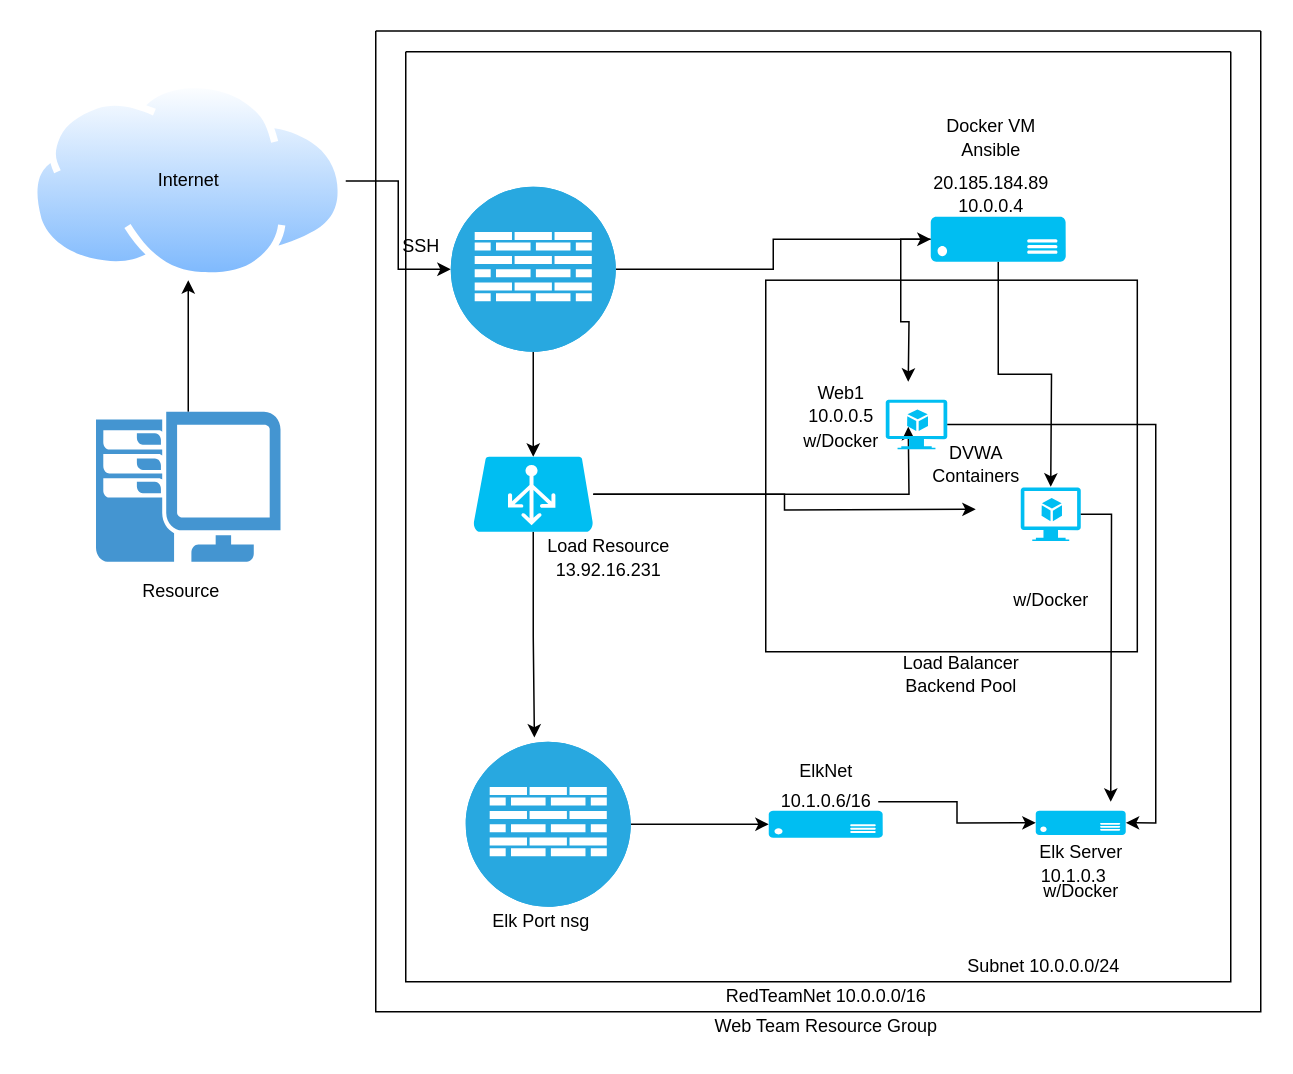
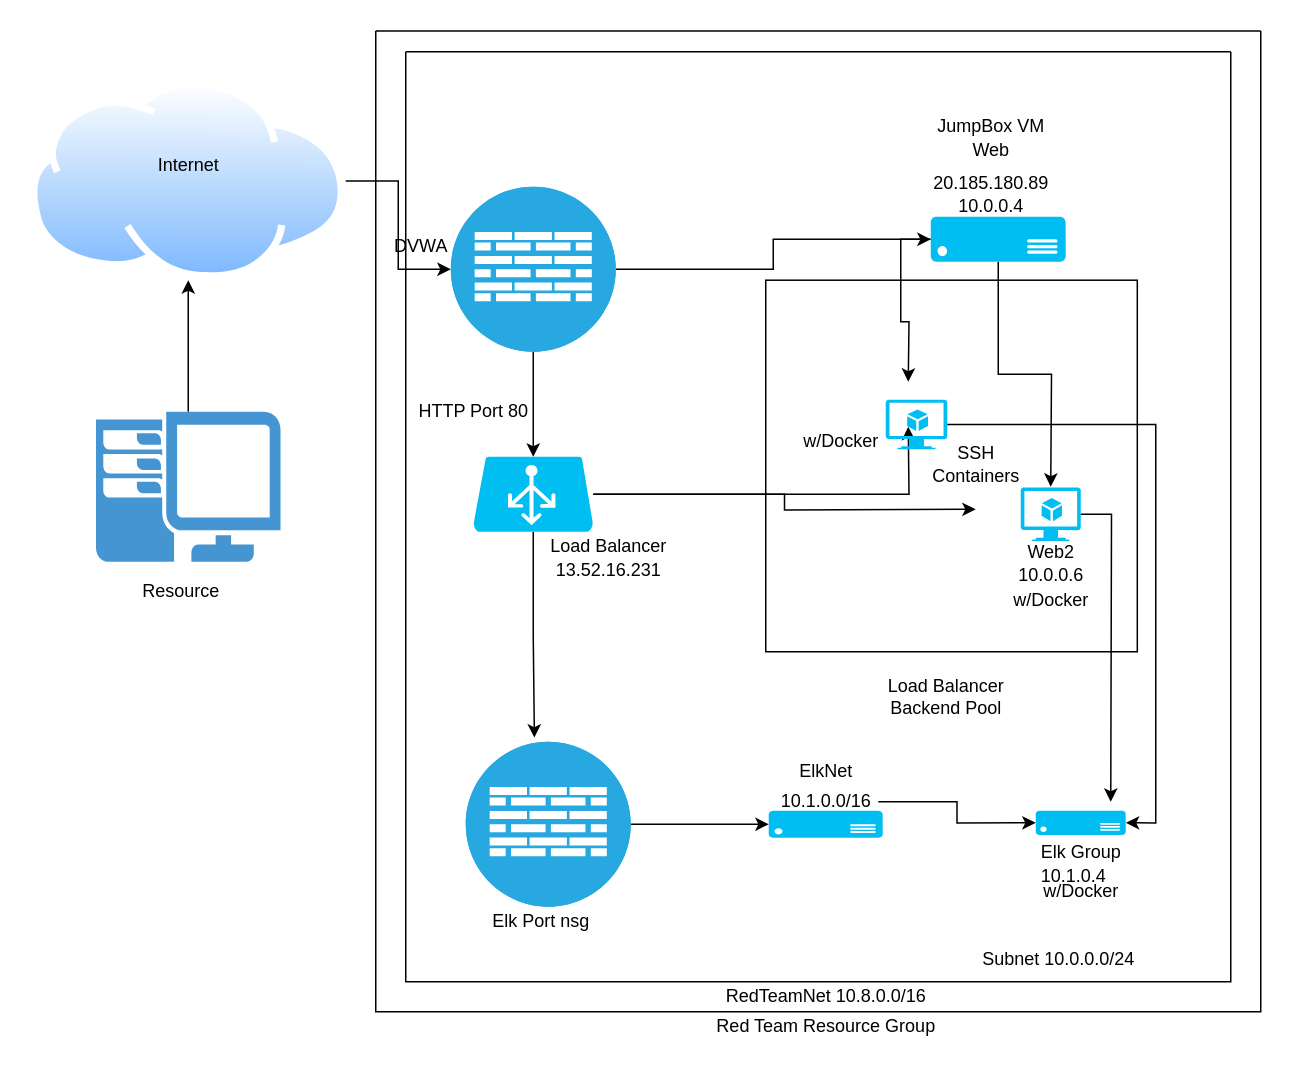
node "Docker VM": label "Docker VM" -> "JumpBox VM"
node "Ansible": label "Ansible" -> "Web"
node "Internet": moved (188, 181) -> (188, 166)
node "20.185.184.89 10.0.0.4": label "20.185.184.89 10.0.0.4" -> "20.185.180.89 10.0.0.4"
node "SSH": label "SSH" -> "DVWA"
node "Web1 10.0.0.5": removed
node "HTTP Port 80": added
node "DVWA Containers": label "DVWA Containers" -> "SSH Containers"
node "Load Resource": label "Load Resource" -> "Load Balancer"
node "Web2 10.0.0.6": added
node "13.92.16.231": label "13.92.16.231" -> "13.52.16.231"
node "Load Balancer Backend Pool": moved (961, 674) -> (946, 697)
node "10.1.0.6/16": label "10.1.0.6/16" -> "10.1.0.0/16"
node "Elk Server": label "Elk Server" -> "Elk Group"
node "10.1.0.3": label "10.1.0.3" -> "10.1.0.4"
node "Subnet 10.0.0.0/24": moved (1043, 967) -> (1058, 959)
node "RedTeamNet 10.0.0.0/16": label "RedTeamNet 10.0.0.0/16" -> "RedTeamNet 10.8.0.0/16"
node "Web Team Resource Group": label "Web Team Resource Group" -> "Red Team Resource Group"
